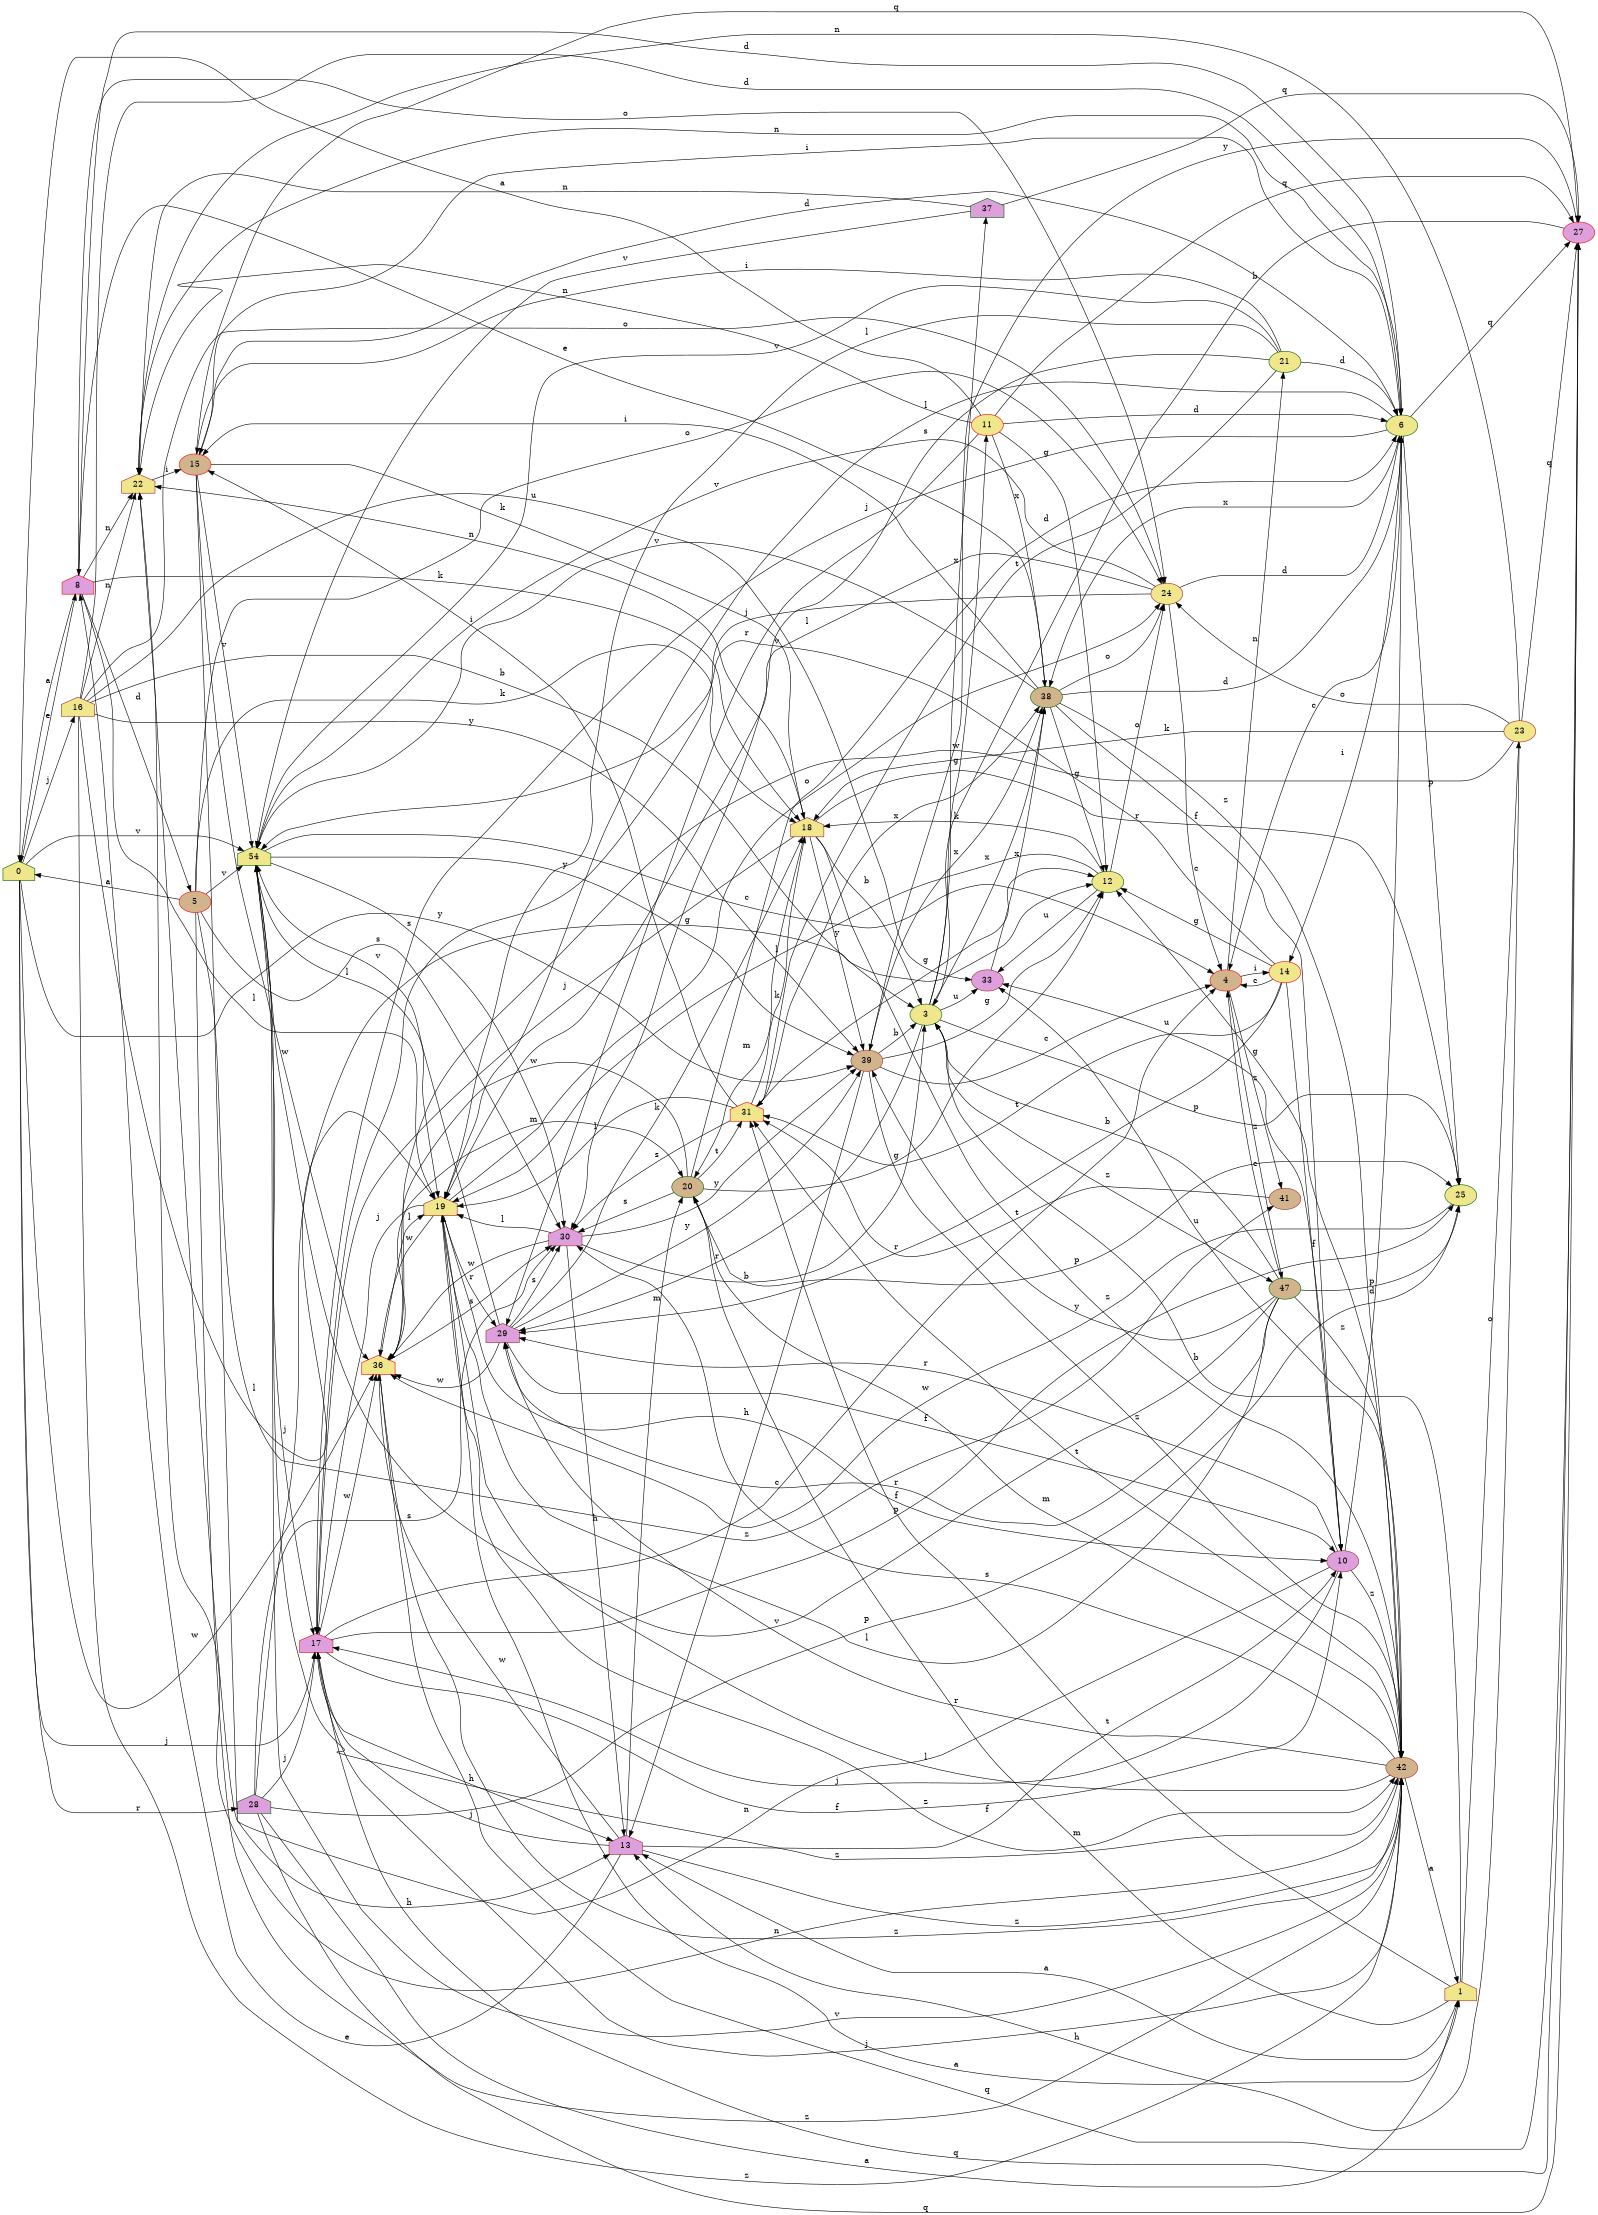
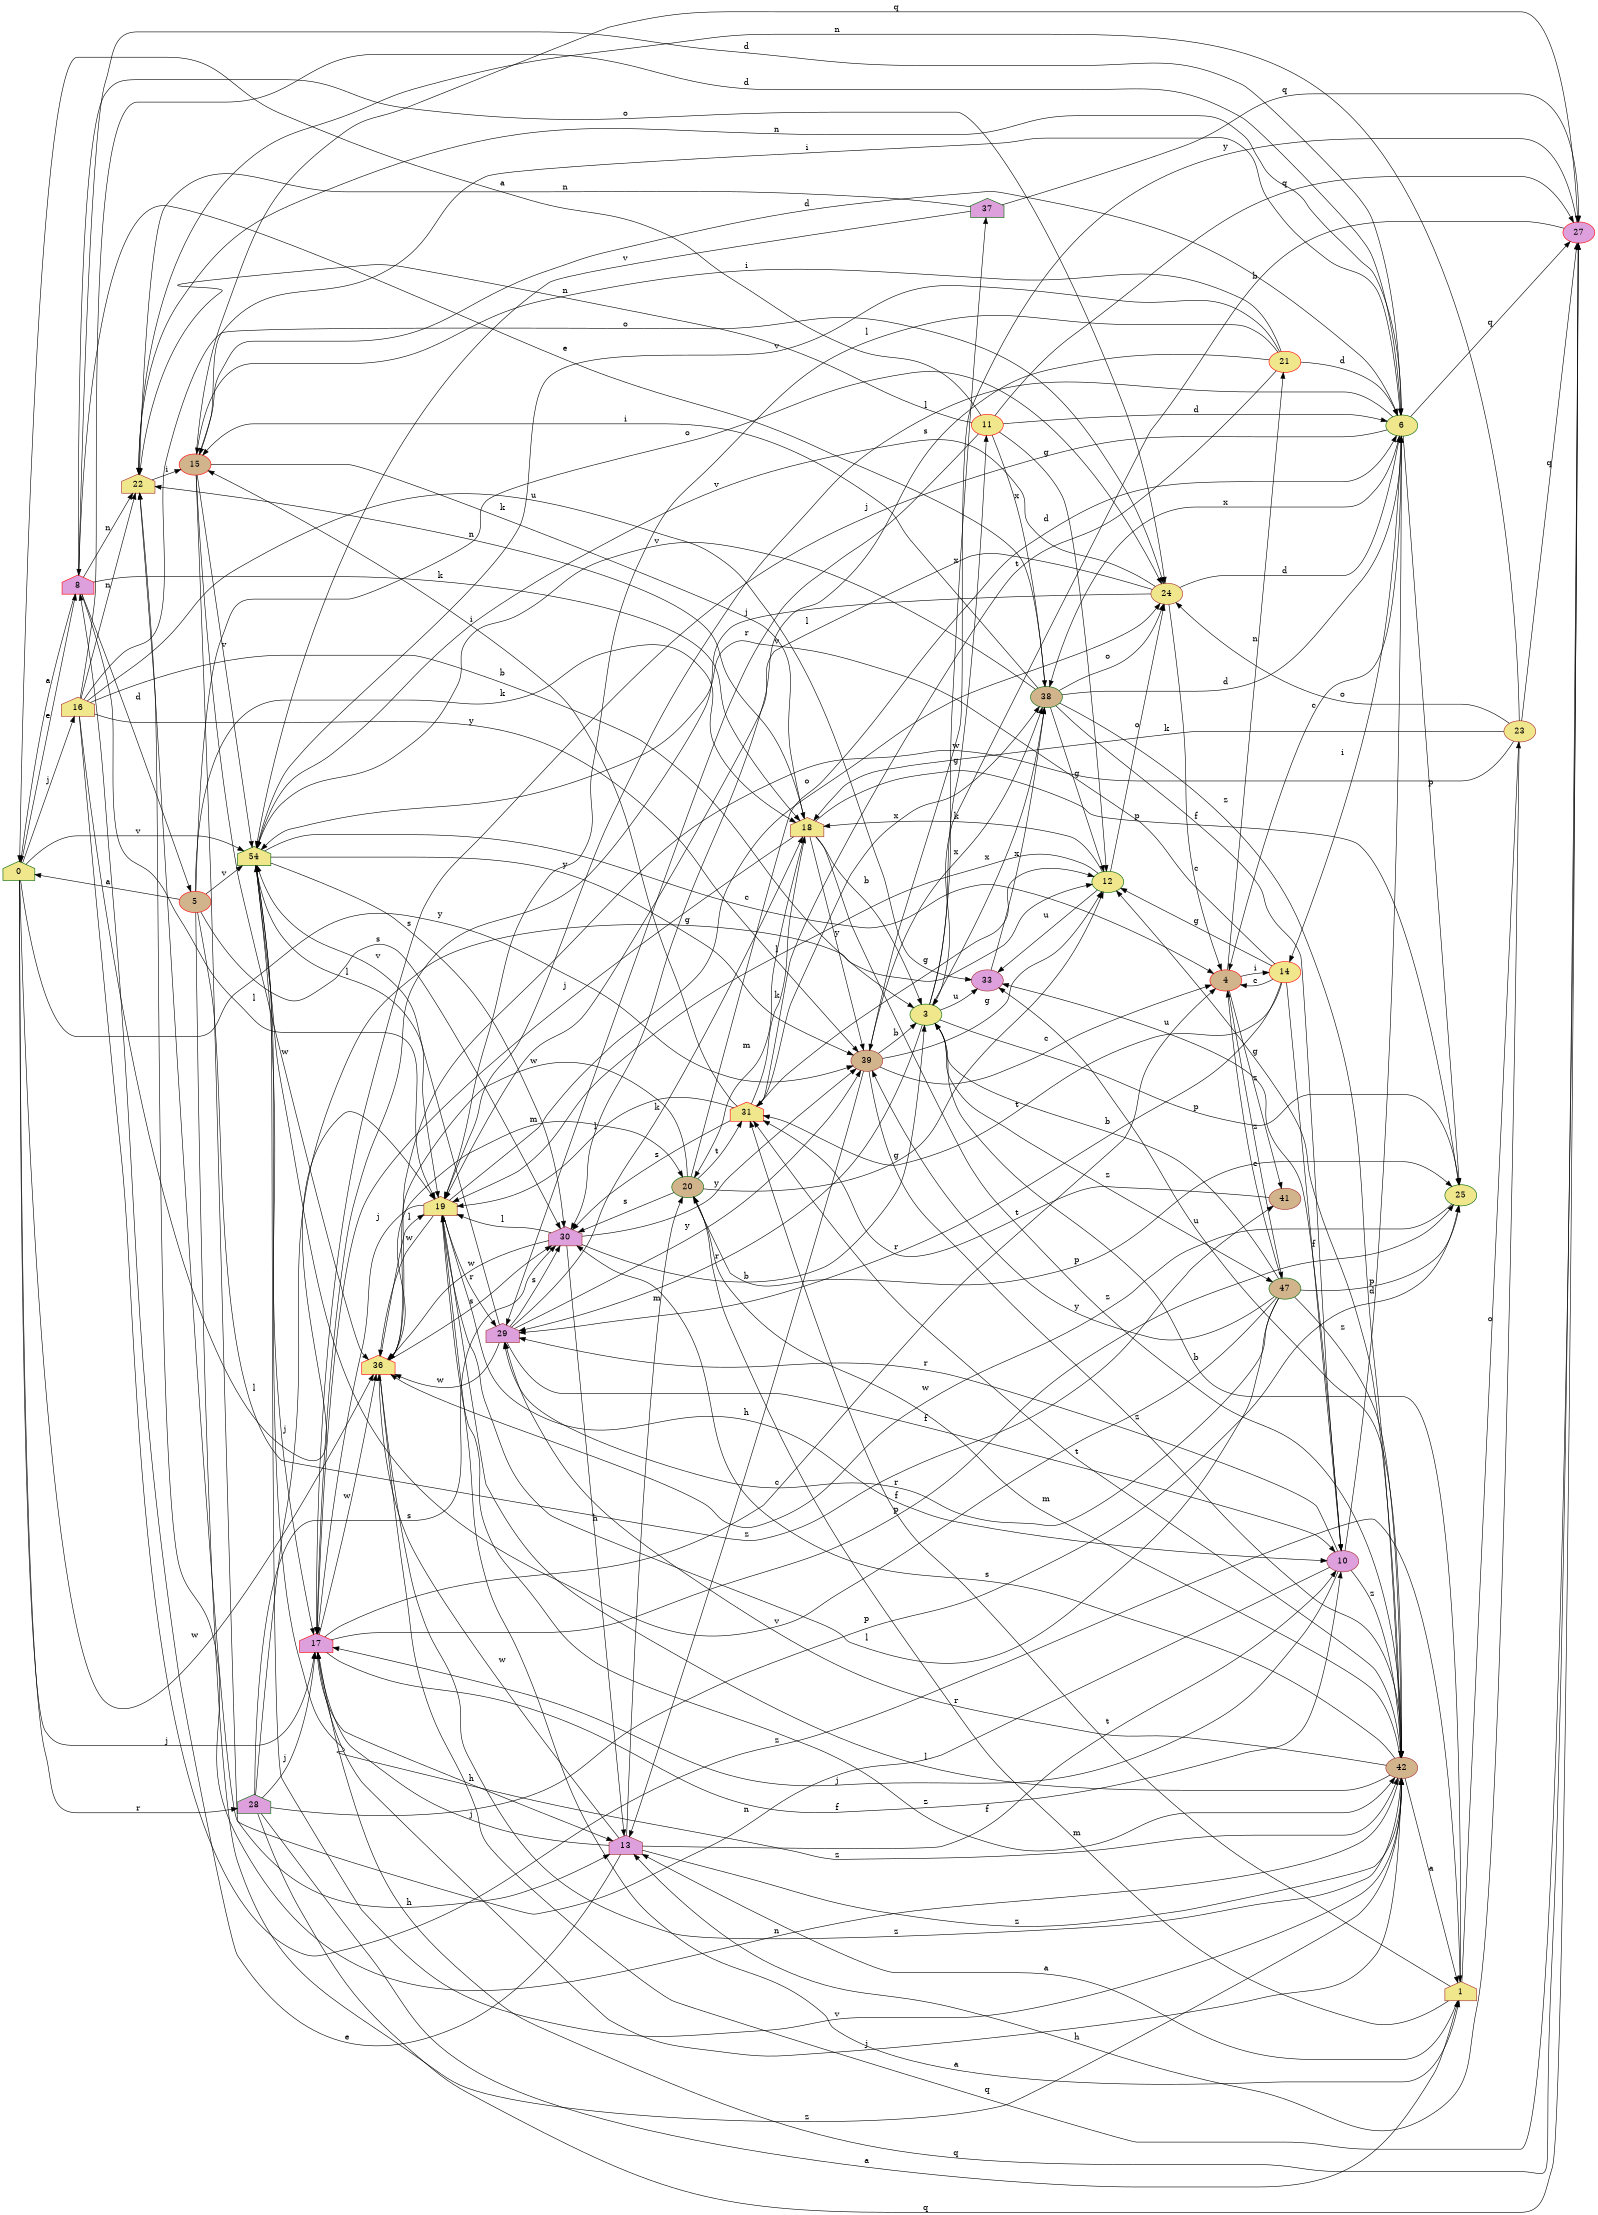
node "21": color darkgreen -> red
edge "18" -> "25": label "r" -> "p"
edge "16" -> "42": now "16" -> "1"
